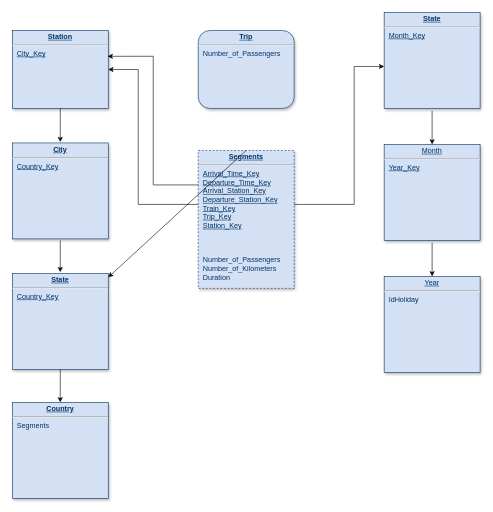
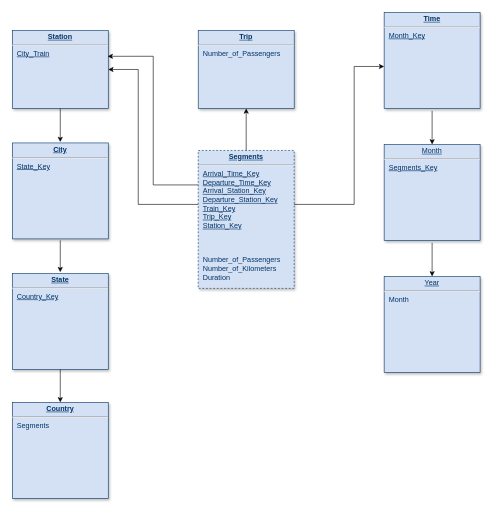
node "State Month_Key": label "State Month_Key" -> "Time Month_Key"
node "Station City_Key": label "Station City_Key" -> "Station City_Train"
node "Trip Number_of_Passengers": shape rounded rectangle -> rectangle
node "City Country_Key": label "City Country_Key" -> "City State_Key"
node "Month Year_Key": label "Month Year_Key" -> "Month Segments_Key"
edge "Segments Arrival_Time_Key Departure_Time_Key Arrival_Station_Key Departure_Station_Key Train_Key Trip_Key Station_Key Number_of_Passengers Number_of_Kilometers Duration" -> "State Country_Key": now "Segments Arrival_Time_Key Departure_Time_Key Arrival_Station_Key Departure_Station_Key Train_Key Trip_Key Station_Key Number_of_Passengers Number_of_Kilometers Duration" -> "Trip Number_of_Passengers"
node "Year IdHoliday": label "Year IdHoliday" -> "Year Month"
